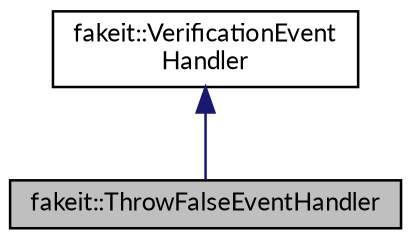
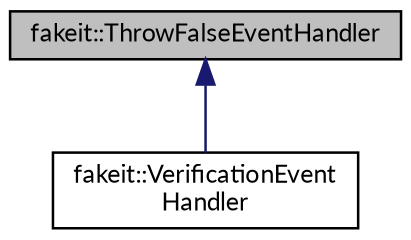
edge "fakeit::ThrowFalseEventHandler" -> "fakeit::VerificationEvent Handler": reversed
